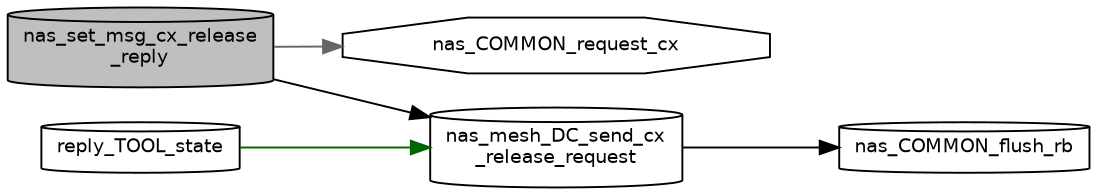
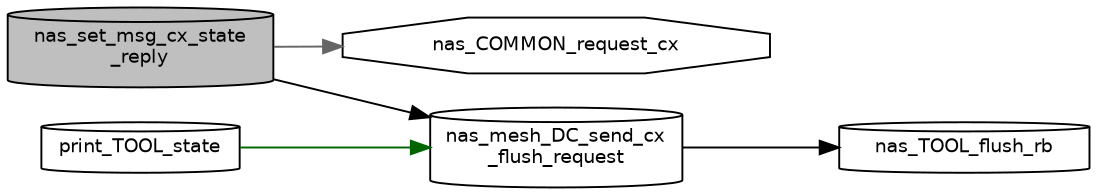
node "nas_set_msg_cx_release _reply": label "nas_set_msg_cx_release _reply" -> "nas_set_msg_cx_state _reply"
node "reply_TOOL_state": label "reply_TOOL_state" -> "print_TOOL_state"
node "nas_mesh_DC_send_cx _release_request": label "nas_mesh_DC_send_cx _release_request" -> "nas_mesh_DC_send_cx _flush_request"
node "nas_COMMON_flush_rb": label "nas_COMMON_flush_rb" -> "nas_TOOL_flush_rb"
